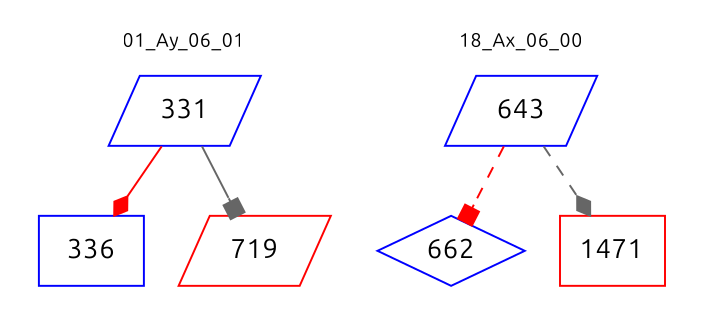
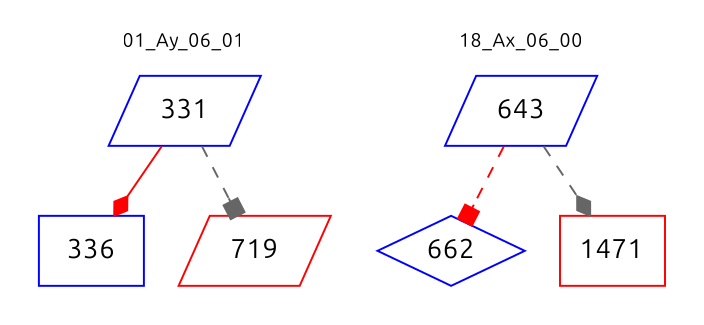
edge "331" -> "719": style solid -> dashed
